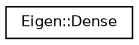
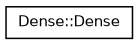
node "Eigen::Dense": label "Eigen::Dense" -> "Dense::Dense"
